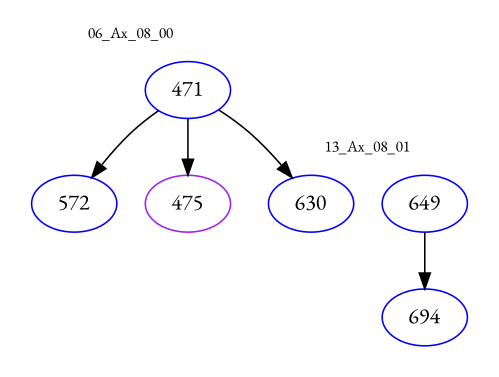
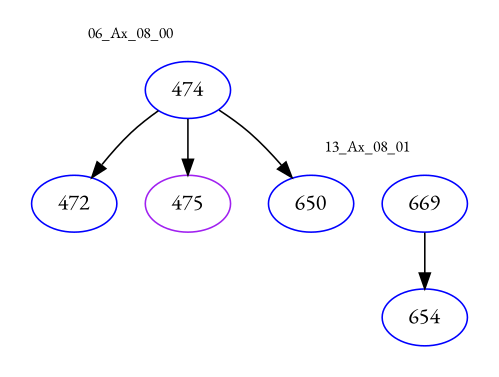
node "471": label "471" -> "474"
node "572": label "572" -> "472"
node "630": label "630" -> "650"
node "649": label "649" -> "669"
node "694": label "694" -> "654"
